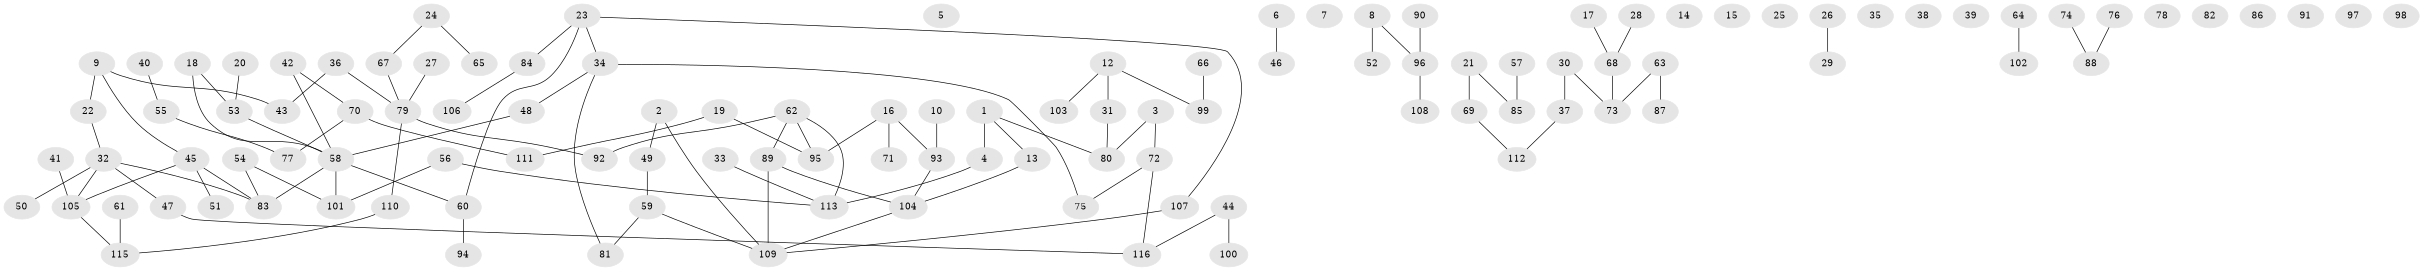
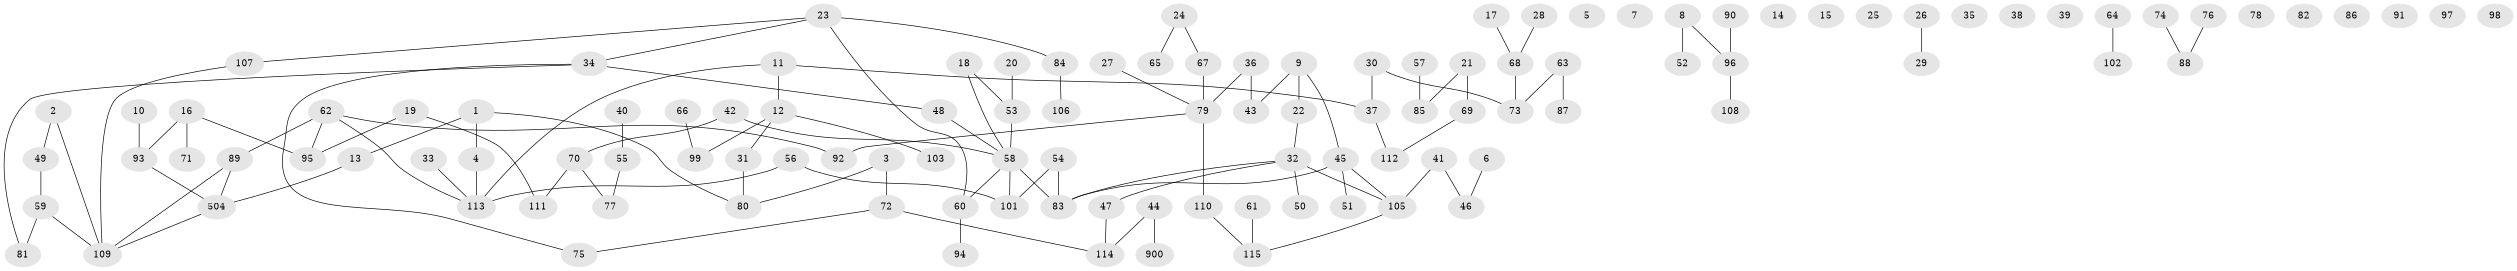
node "11": added
edge "41" -- "46": added
node "104": label "104" -> "504"
node "116": label "116" -> "114"
node "100": label "100" -> "900"
